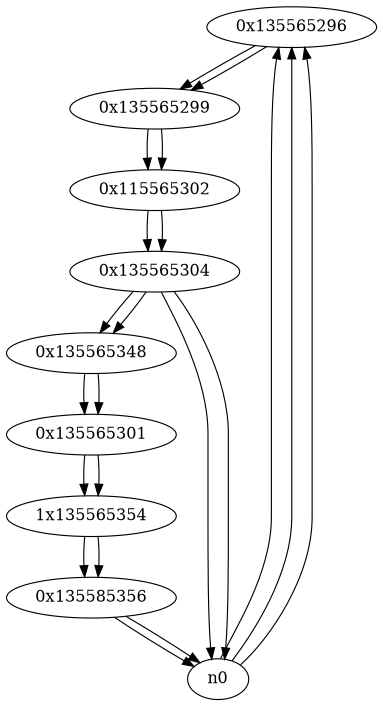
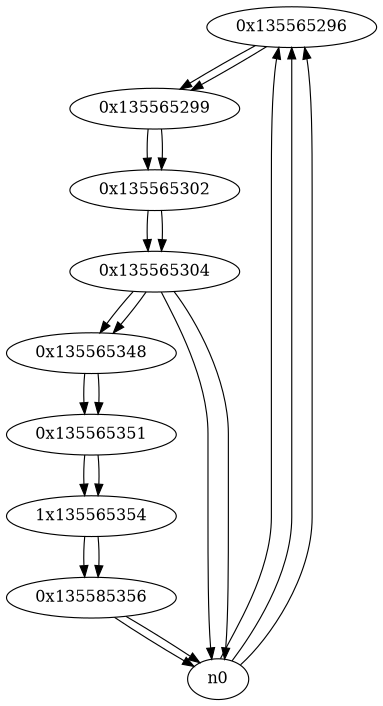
node "0x115565302": label "0x115565302" -> "0x135565302"
node "0x135565301": label "0x135565301" -> "0x135565351"
